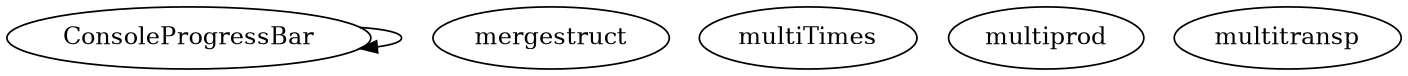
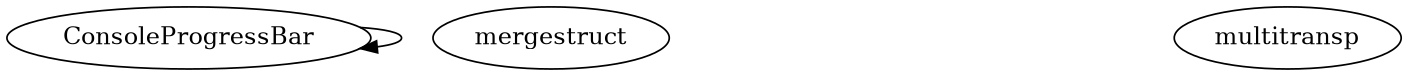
node "multiTimes": removed
node "multiprod": removed
